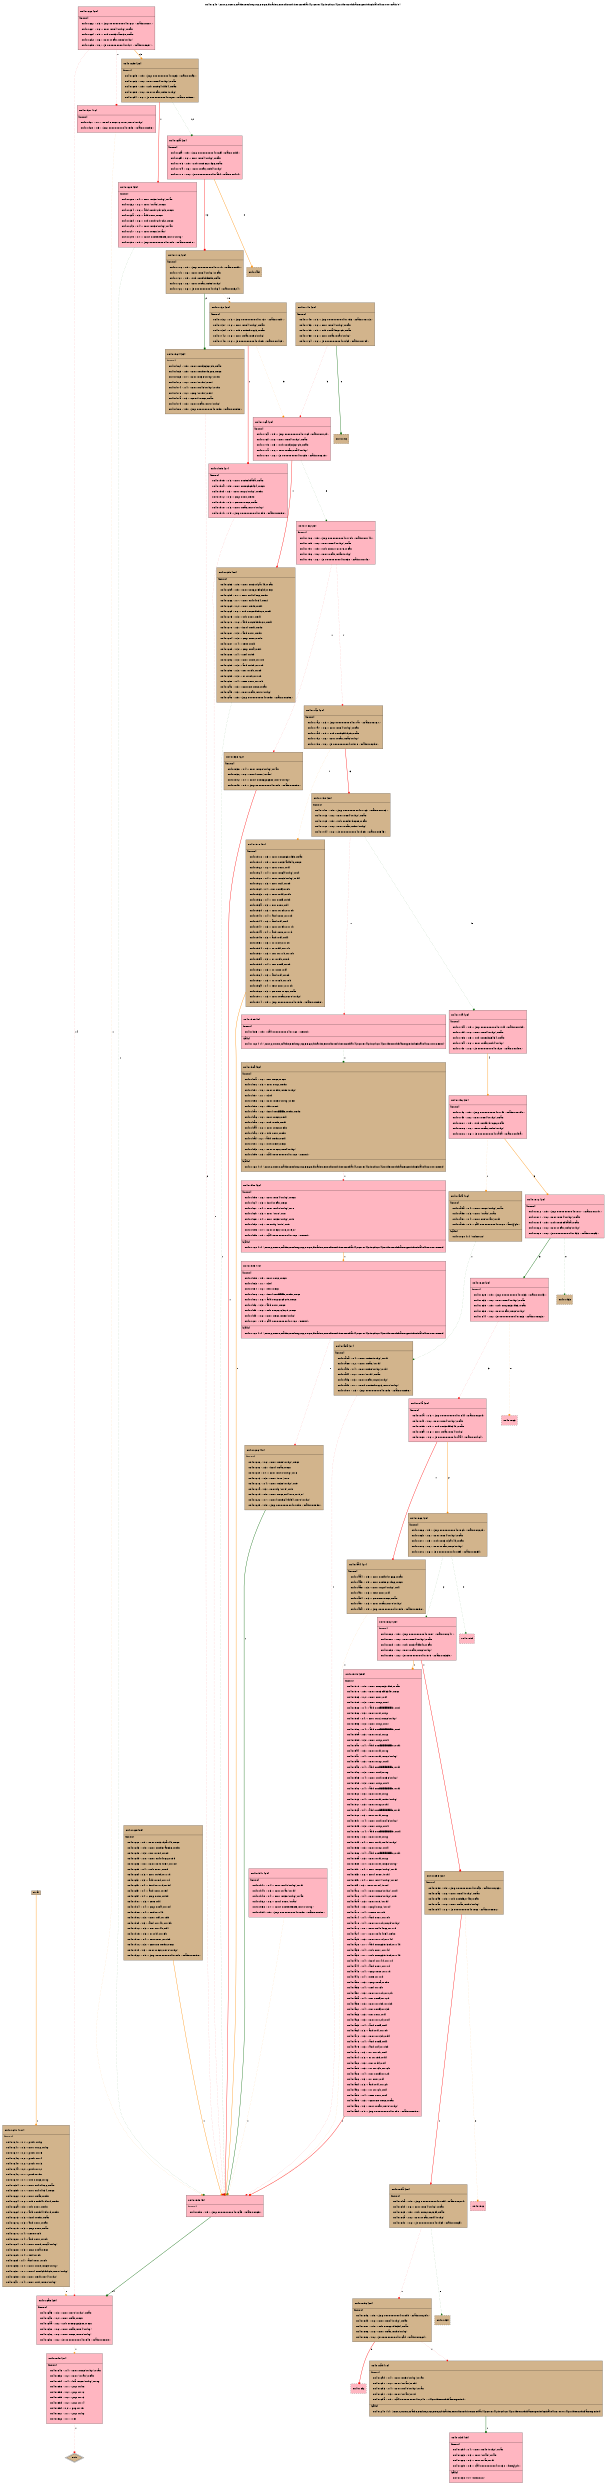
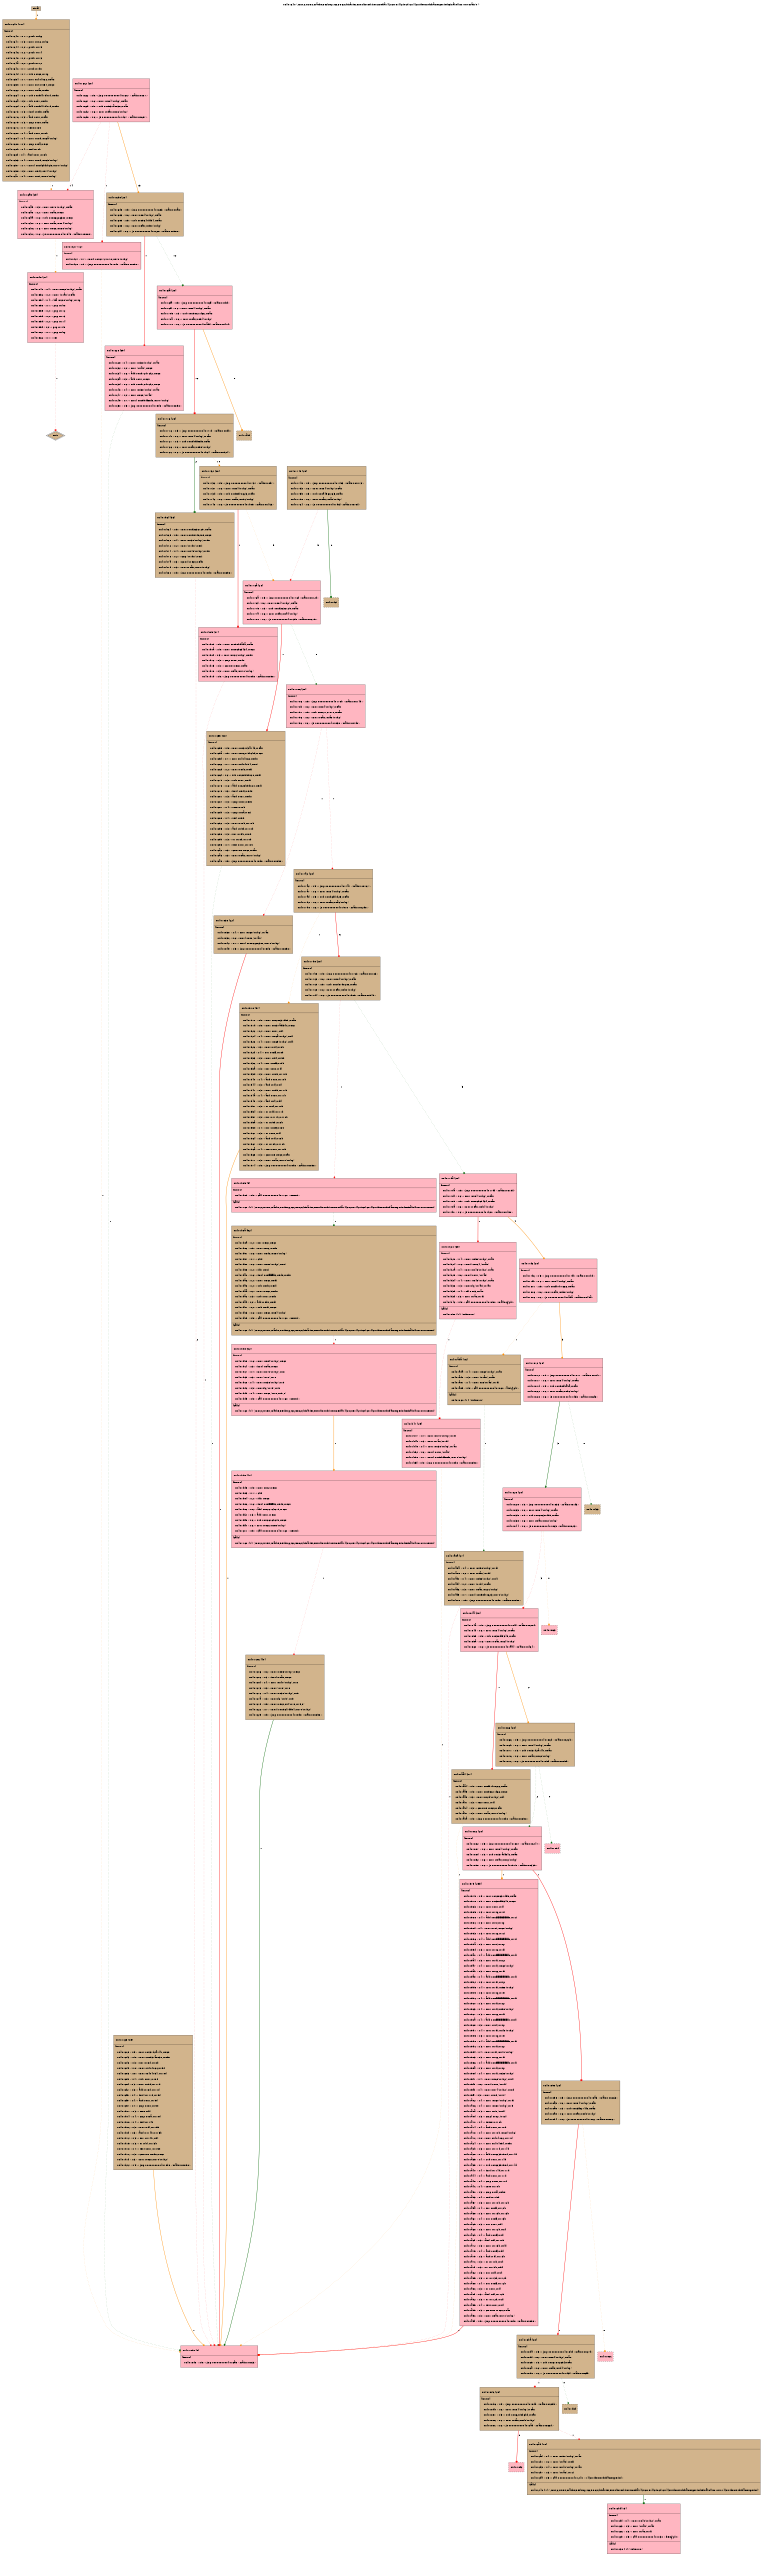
node "0x401b20 [39]": added
edge "0x401ed8 [5]" -> "0x4016a5 [29]": removed, label "14"
